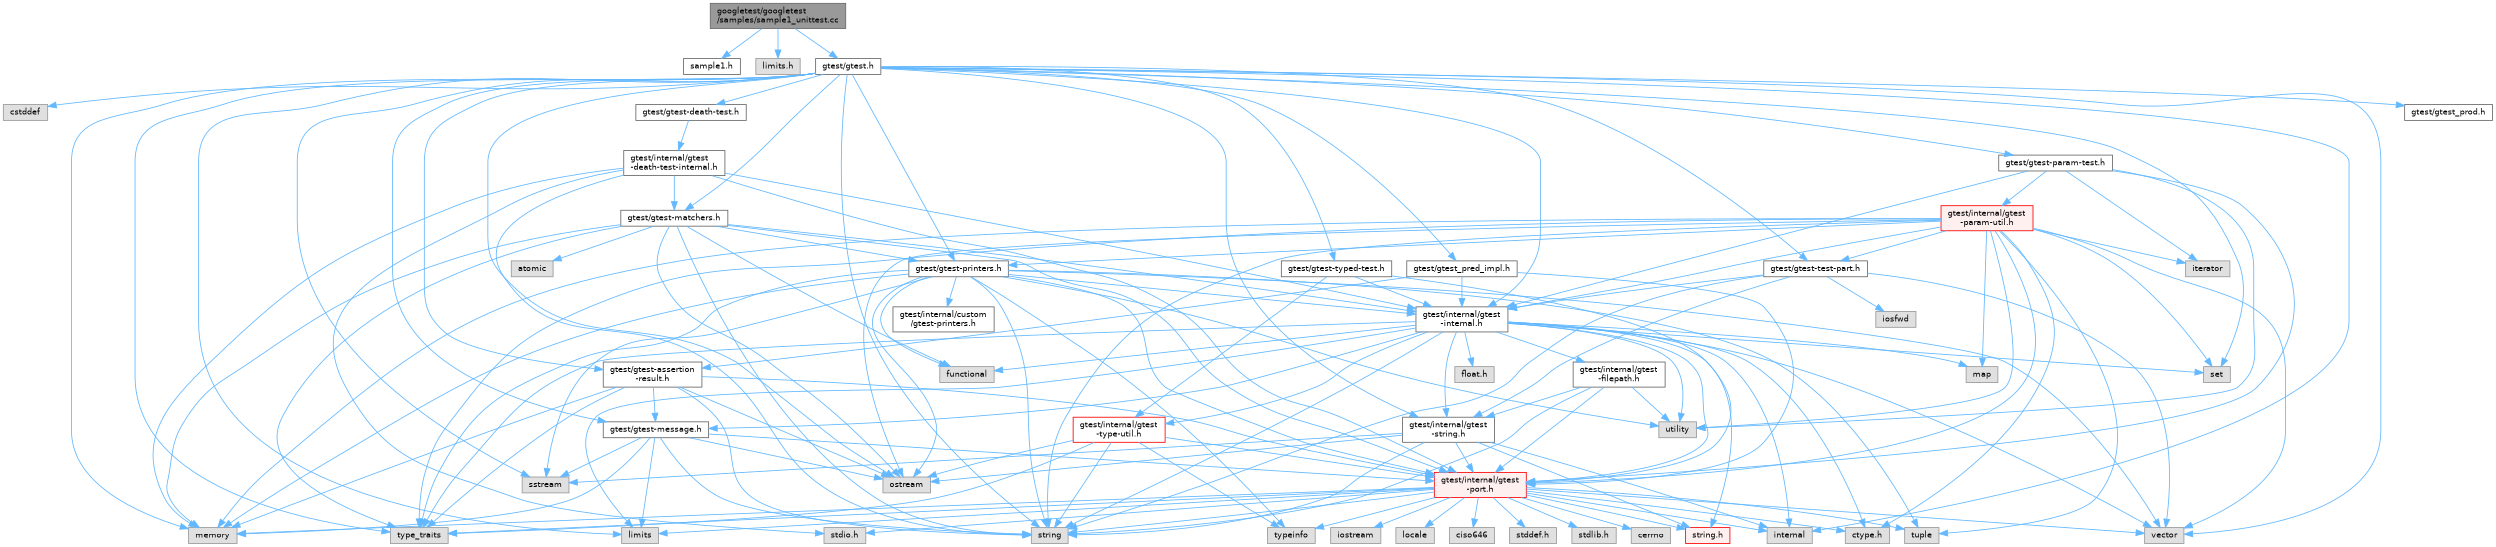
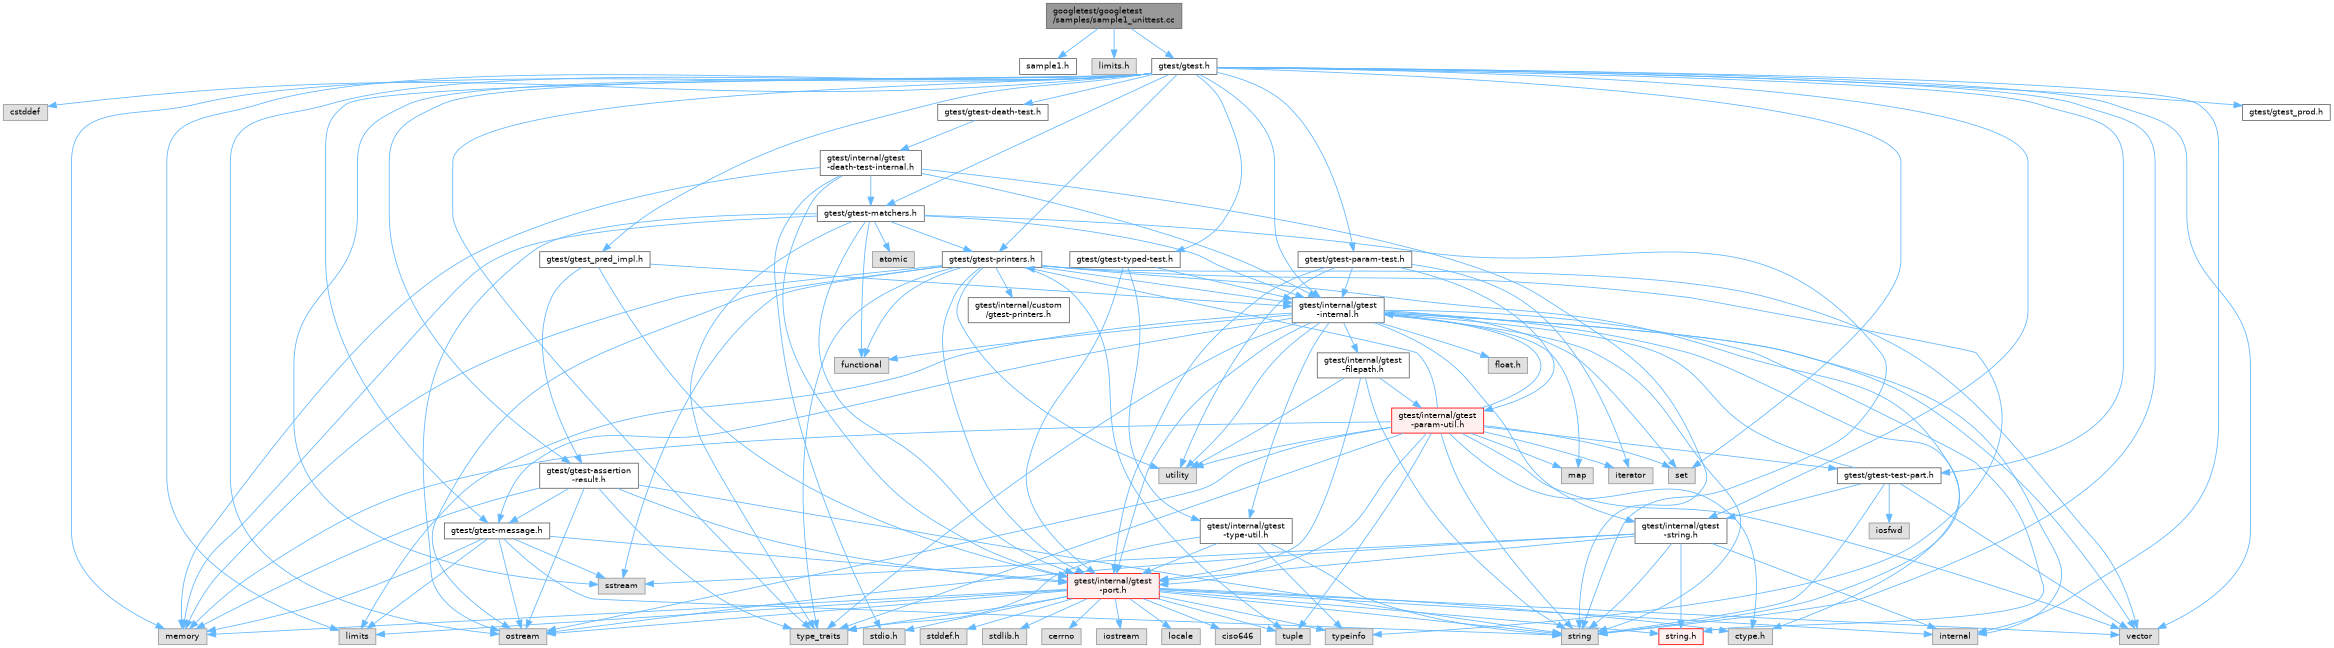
edge "gtest/internal/gtest -filepath.h" -> "gtest/internal/gtest -string.h": now "gtest/internal/gtest -filepath.h" -> "gtest/internal/gtest -param-util.h"
node "gtest/internal/gtest -type-util.h": color red -> grey40
edge "gtest/internal/gtest -type-util.h" -> "ostream": now "gtest/internal/gtest -port.h" -> "ostream"
